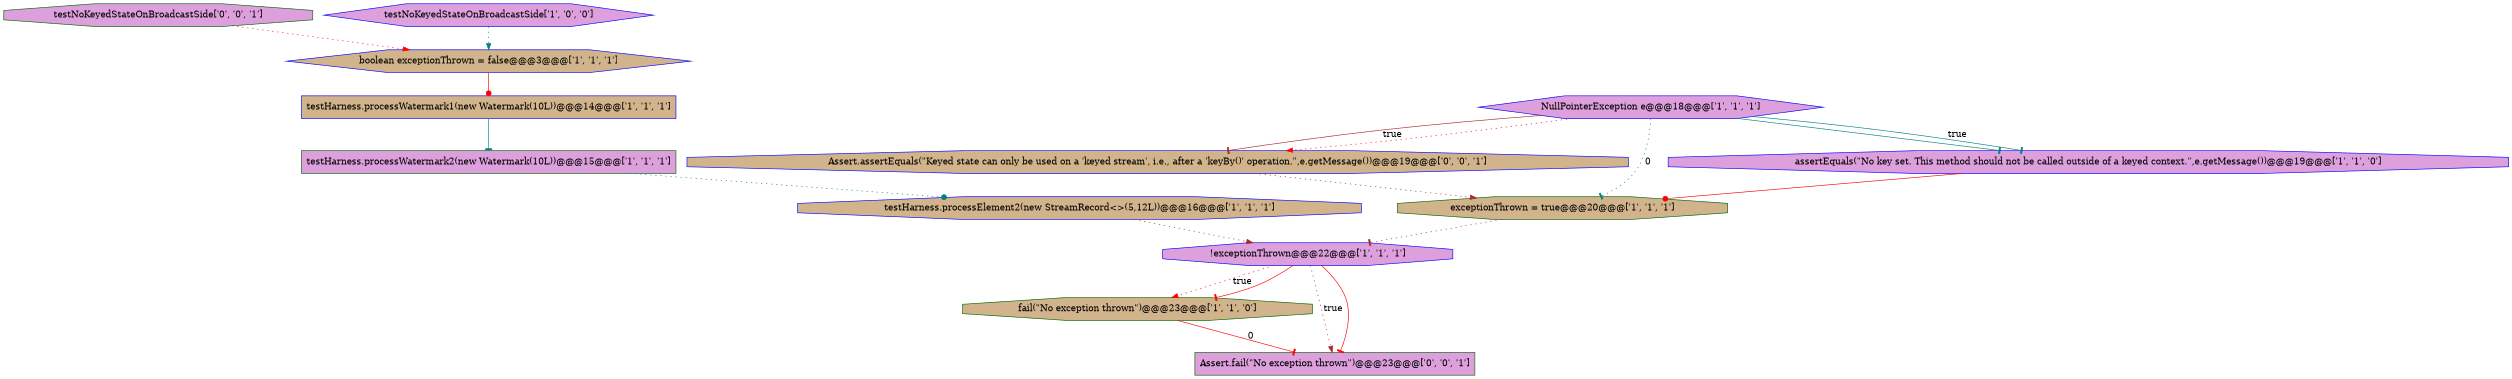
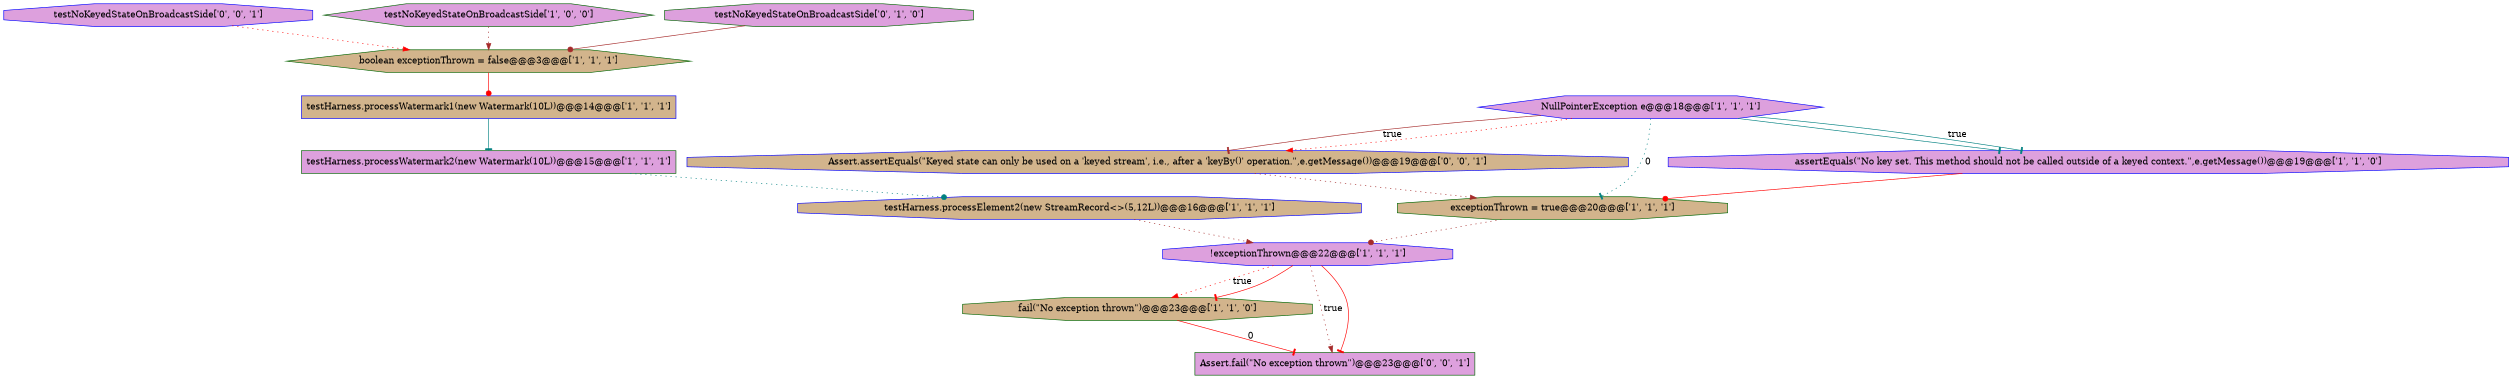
node "testNoKeyedStateOnBroadcastSide['0', '0', '1']": color darkgreen -> blue
node "testNoKeyedStateOnBroadcastSide['1', '0', '0']": color blue -> darkgreen
node "testNoKeyedStateOnBroadcastSide['0', '1', '0']": added
edge "testNoKeyedStateOnBroadcastSide['1', '0', '0']" -> "boolean exceptionThrown = false@@@3@@@['1', '1', '1']": color teal -> brown
node "boolean exceptionThrown = false@@@3@@@['1', '1', '1']": color blue -> darkgreen
edge "exceptionThrown = true@@@20@@@['1', '1', '1']" -> "!exceptionThrown@@@22@@@['1', '1', '1']": arrowhead tee -> dot
